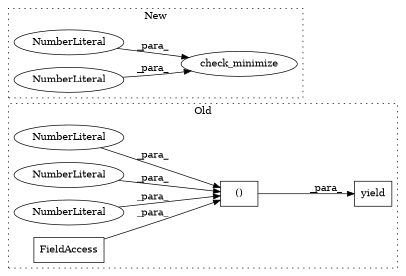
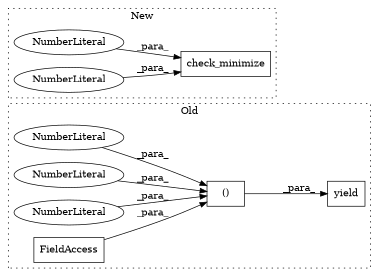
node "check_minimize": shape ellipse -> box
